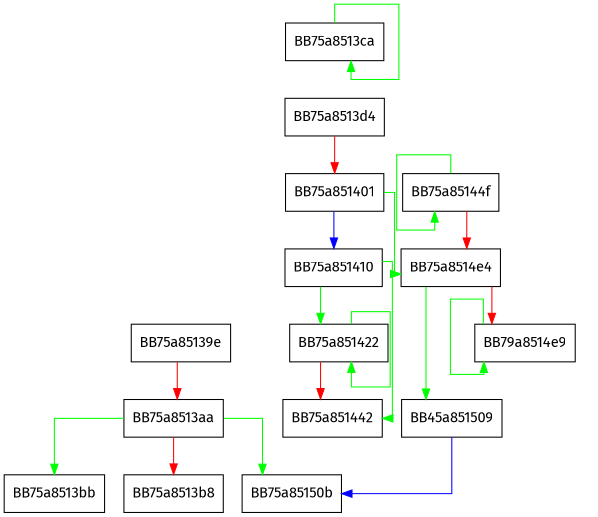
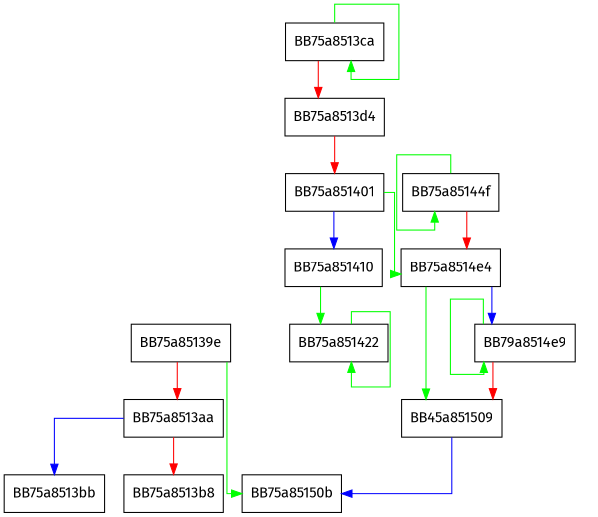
edge "BB75a8513ca" -> "BB75a8513d4": added
edge "BB75a8514e4" -> "BB79a8514e9": color red -> blue
edge "BB79a8514e9" -> "BB45a851509": added
edge "BB75a8513aa" -> "BB75a8513bb": color green -> blue
node "BB75a851442": removed
edge "BB75a8513aa" -> "BB75a85150b": now "BB75a85139e" -> "BB75a85150b"
